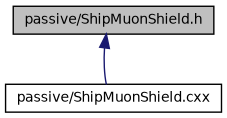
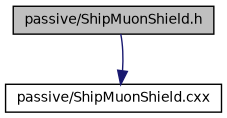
edge "passive/ShipMuonShield.cxx" -> "passive/ShipMuonShield.h": reversed
